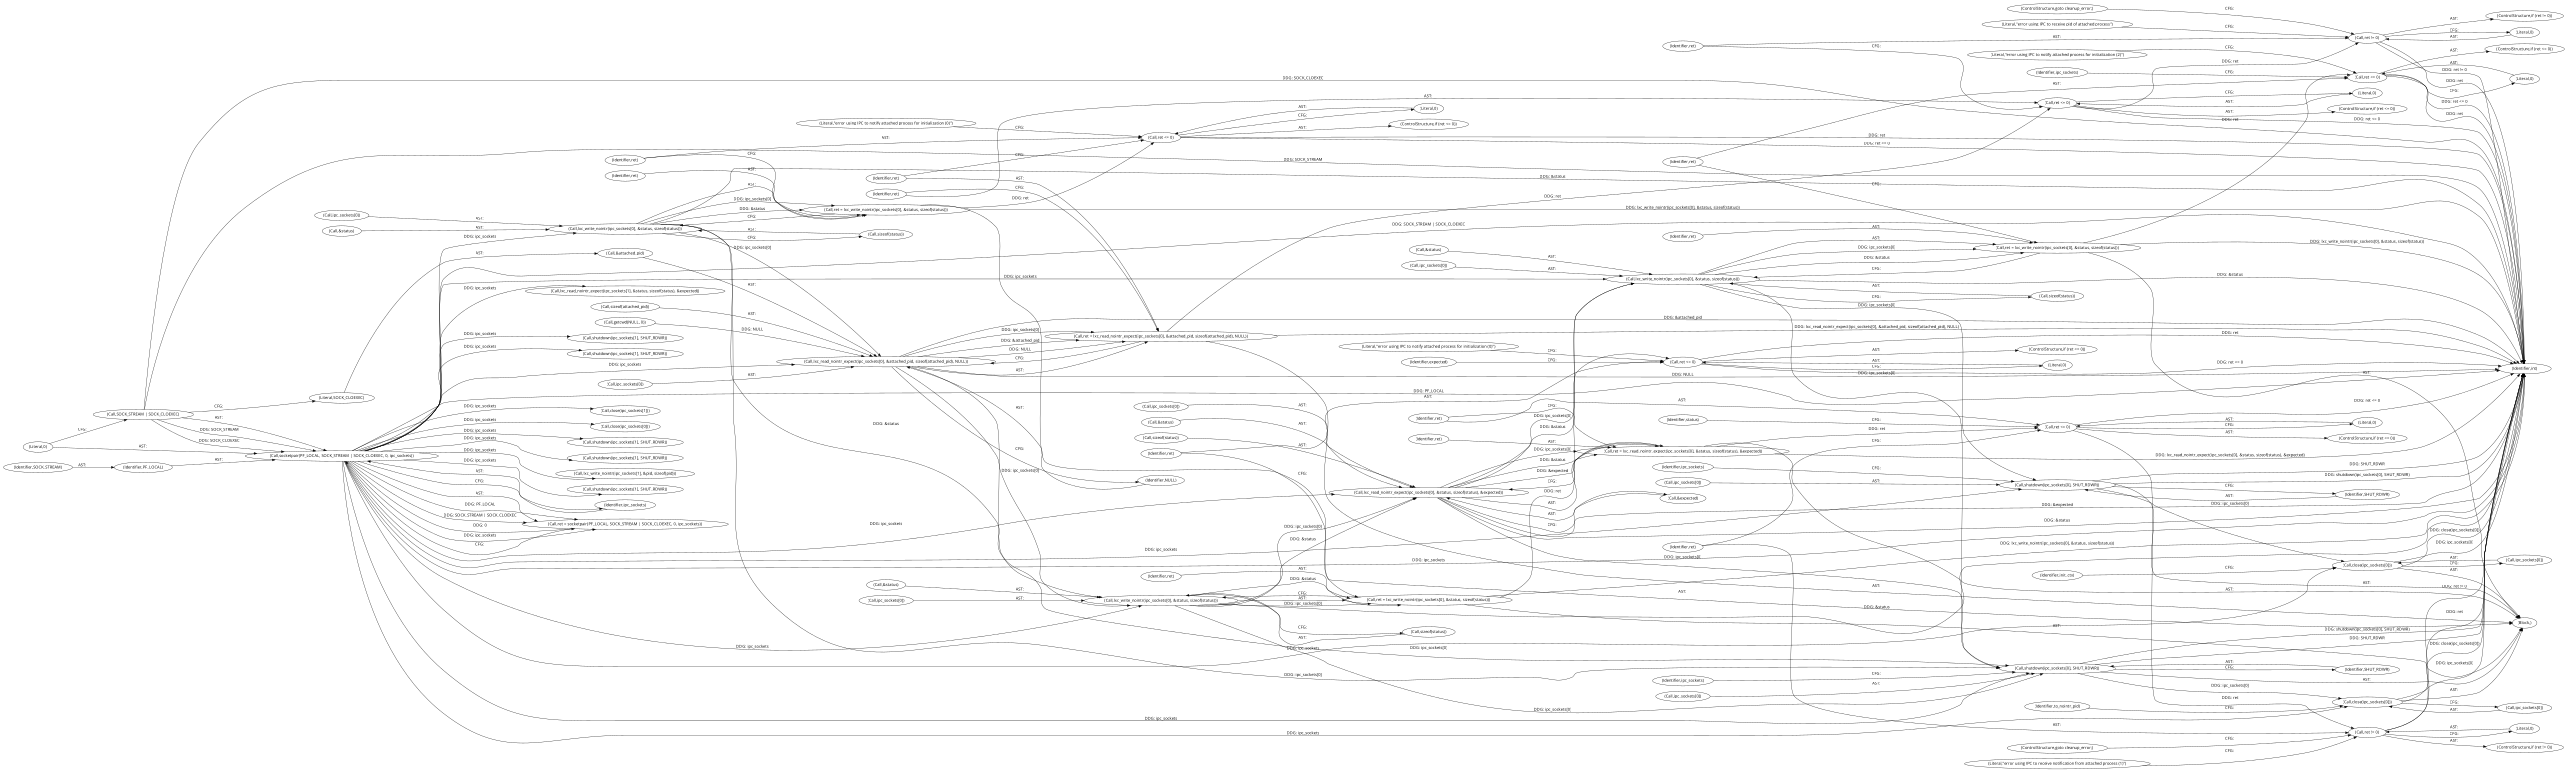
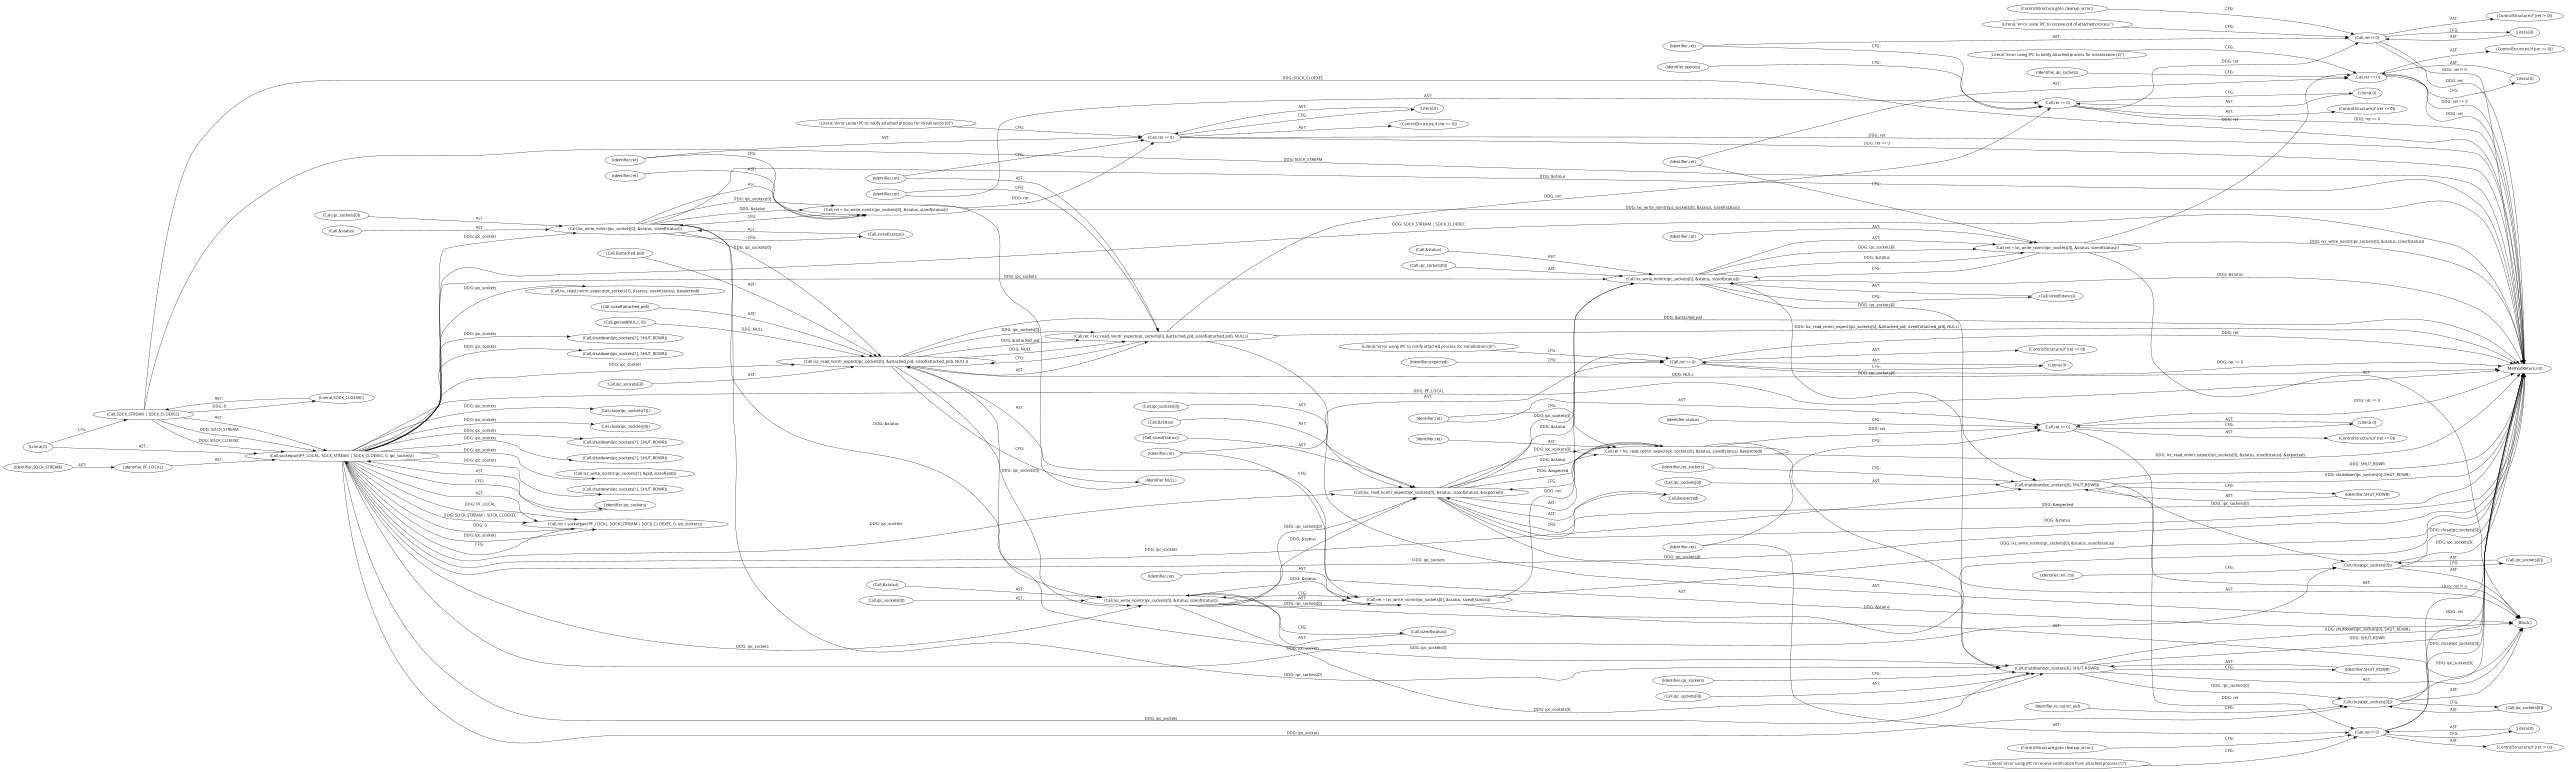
node "(Identifier,options)": added
edge "(Literal,SOCK_CLOEXEC)" -> "(Call,&attached_pid)": now "(Literal,SOCK_CLOEXEC)" -> "(Call,SOCK_STREAM | SOCK_CLOEXEC)"
node "(Identifier,int)": label "(Identifier,int)" -> "(MethodReturn,int)"
edge "(Call,SOCK_STREAM | SOCK_CLOEXEC)" -> "(Literal,SOCK_CLOEXEC)": label "CFG: " -> "DDG: 0"
